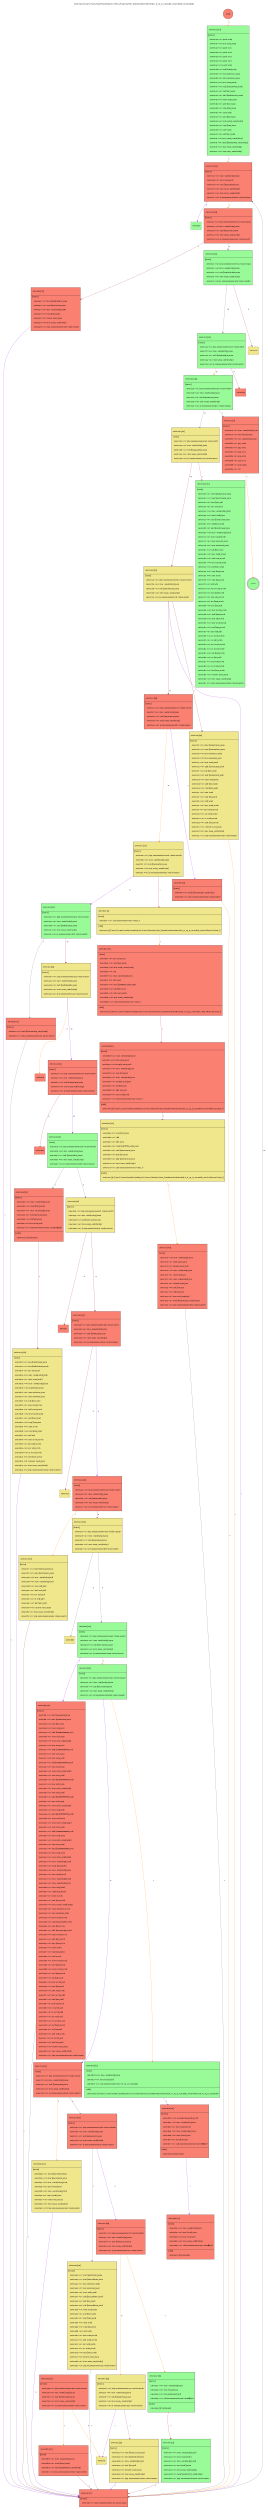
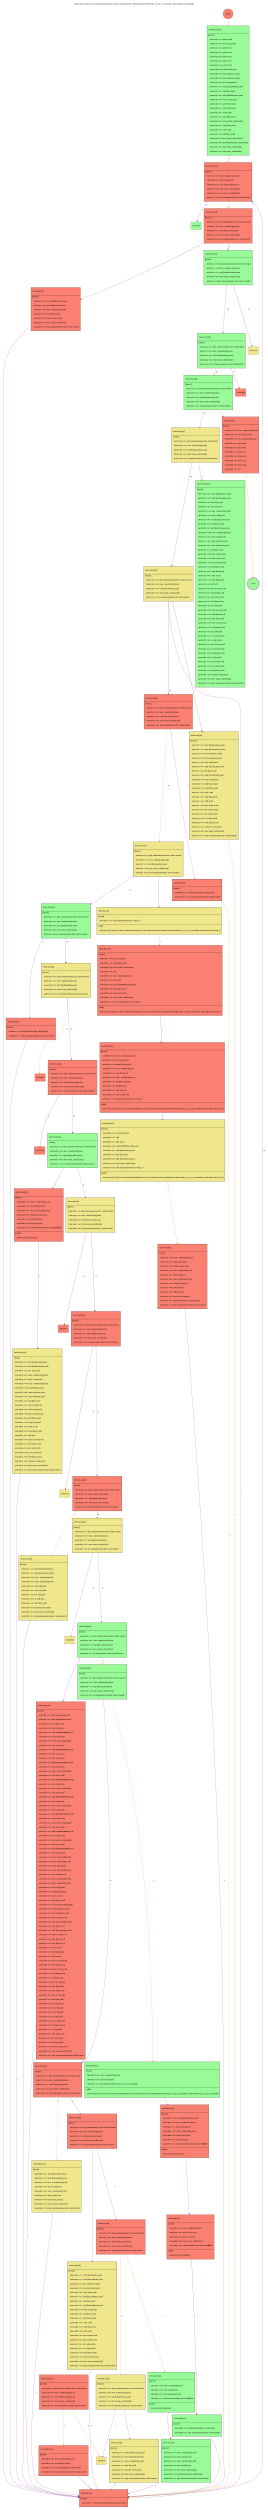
node "0x401d8b [12]": added
